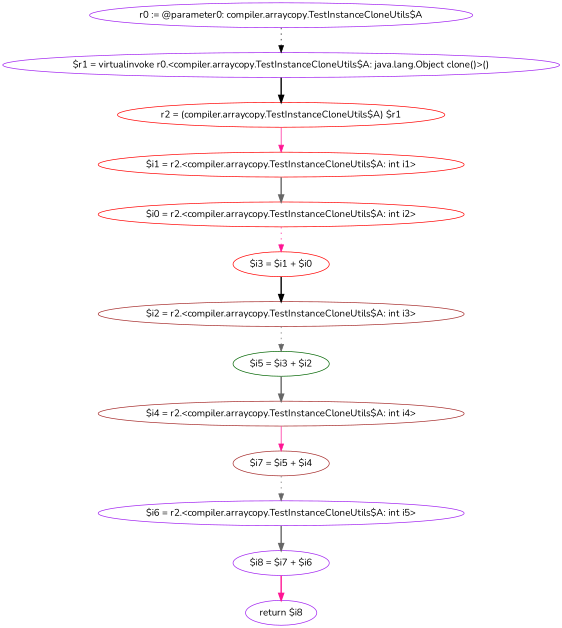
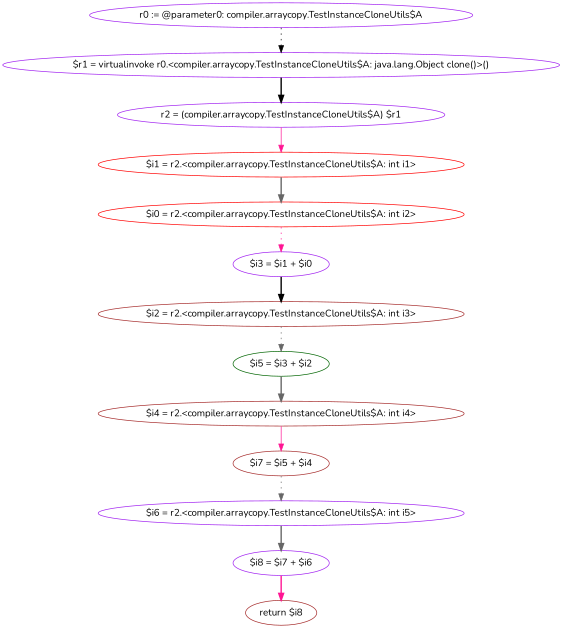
node "r2 = (compiler.arraycopy.TestInstanceCloneUtils$A) $r1": color red -> purple
node "$i3 = $i1 + $i0": color red -> purple
node "return $i8": color purple -> brown
